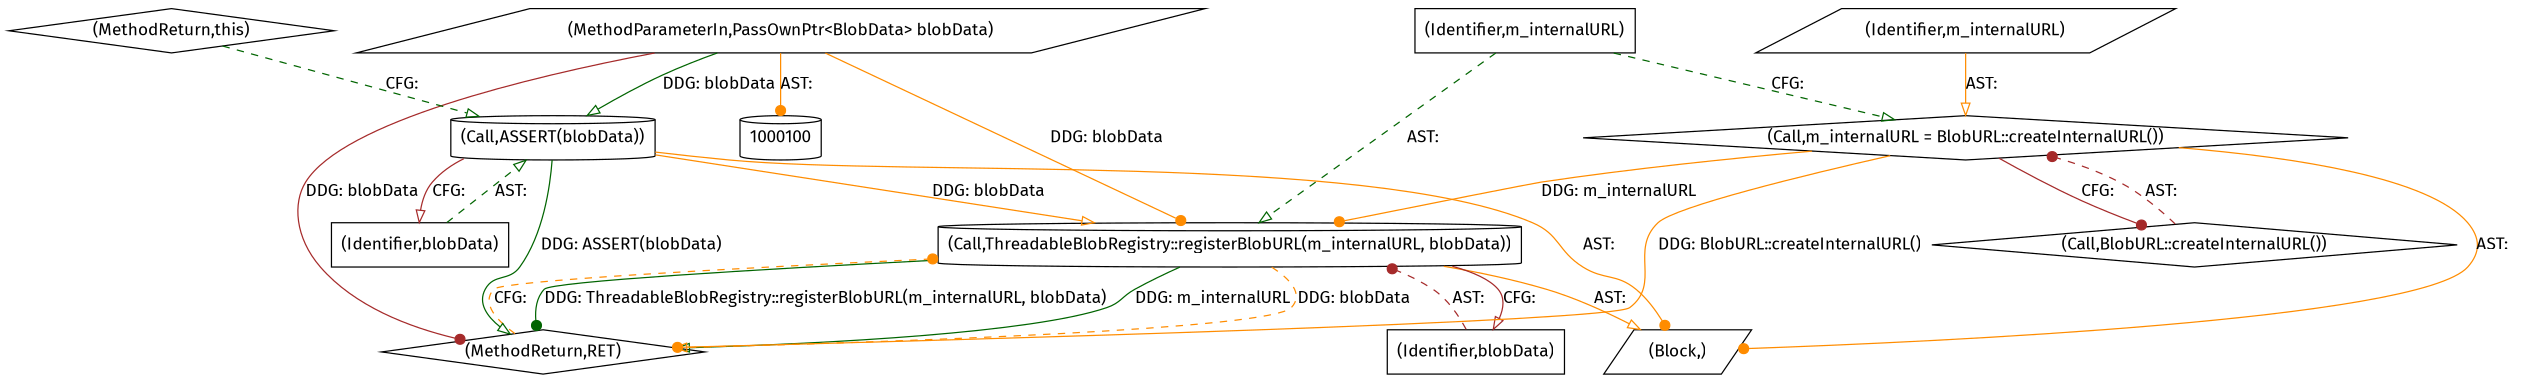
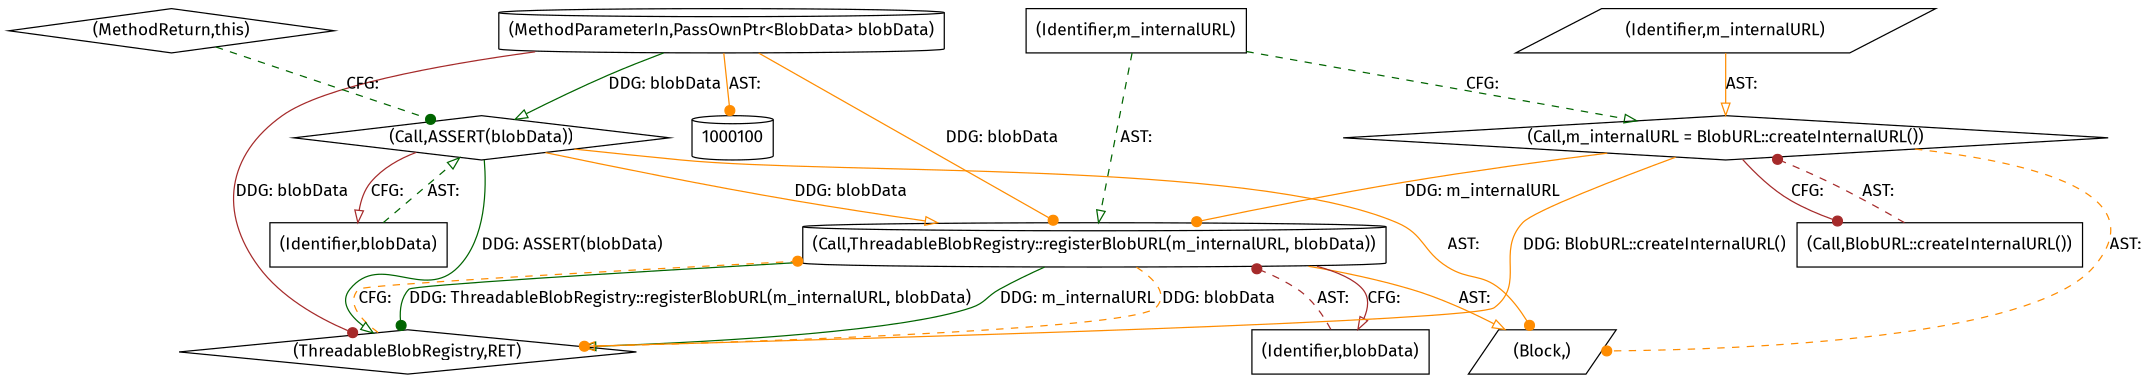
node "(MethodParameterIn,PassOwnPtr<BlobData> blobData)": shape parallelogram -> cylinder
edge "(MethodReturn,this)" -> "(Call,ASSERT(blobData))": arrowhead onormal -> dot
node "(Call,ASSERT(blobData))": shape cylinder -> diamond
node "(Call,BlobURL::createInternalURL())": shape diamond -> box
edge "(Call,m_internalURL = BlobURL::createInternalURL())" -> "(Block,)": style solid -> dashed
node "(MethodReturn,RET)": label "(MethodReturn,RET)" -> "(ThreadableBlobRegistry,RET)"
